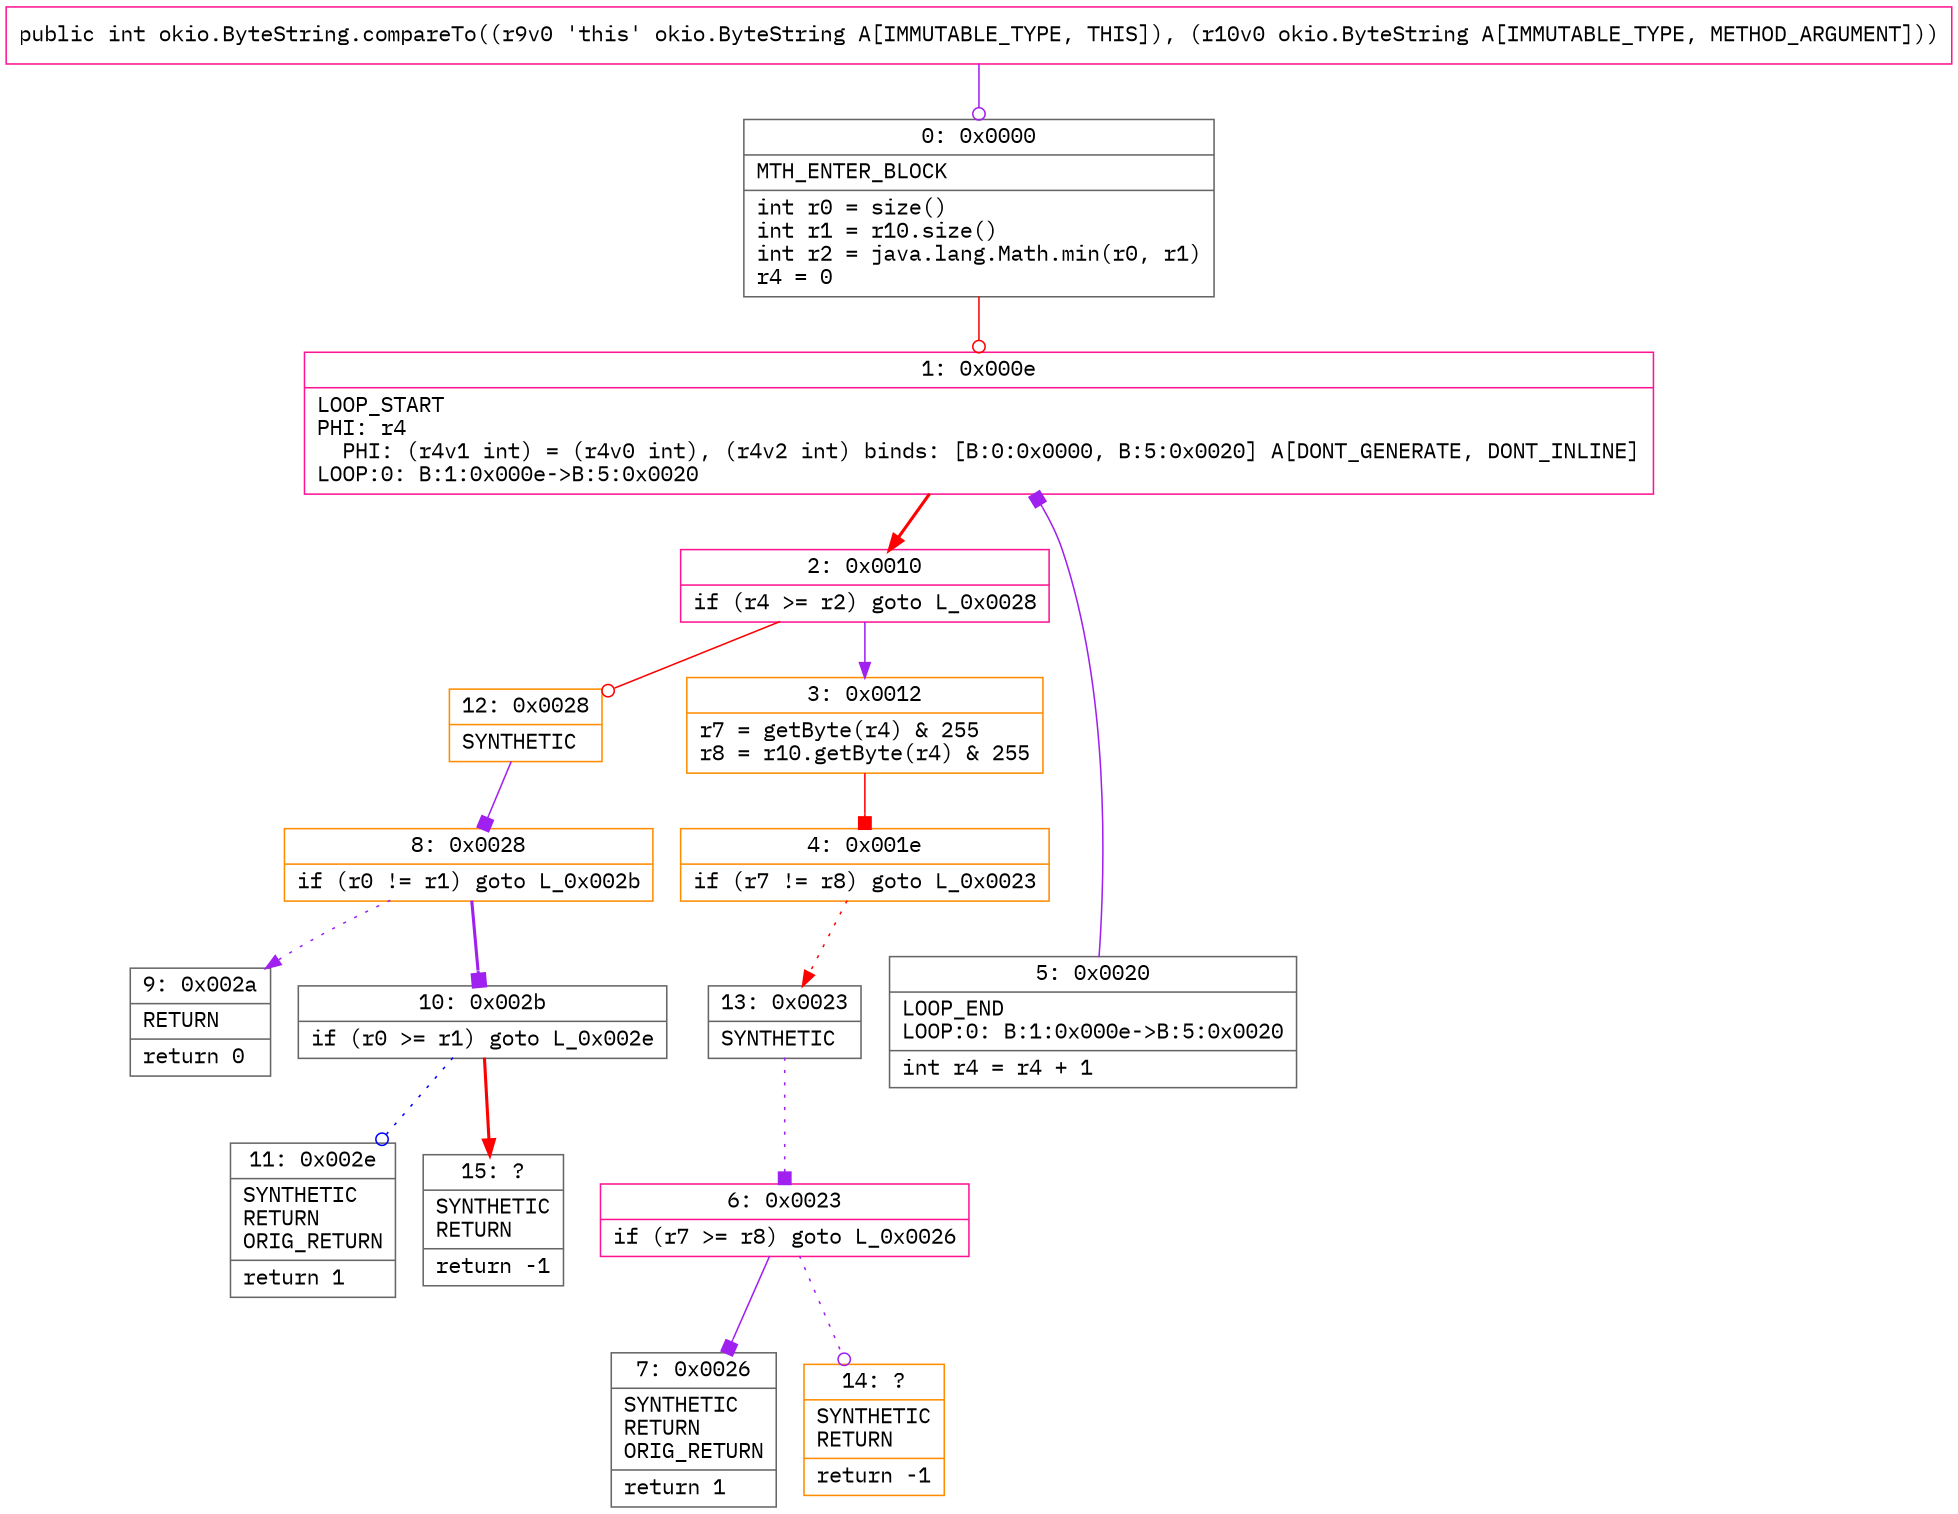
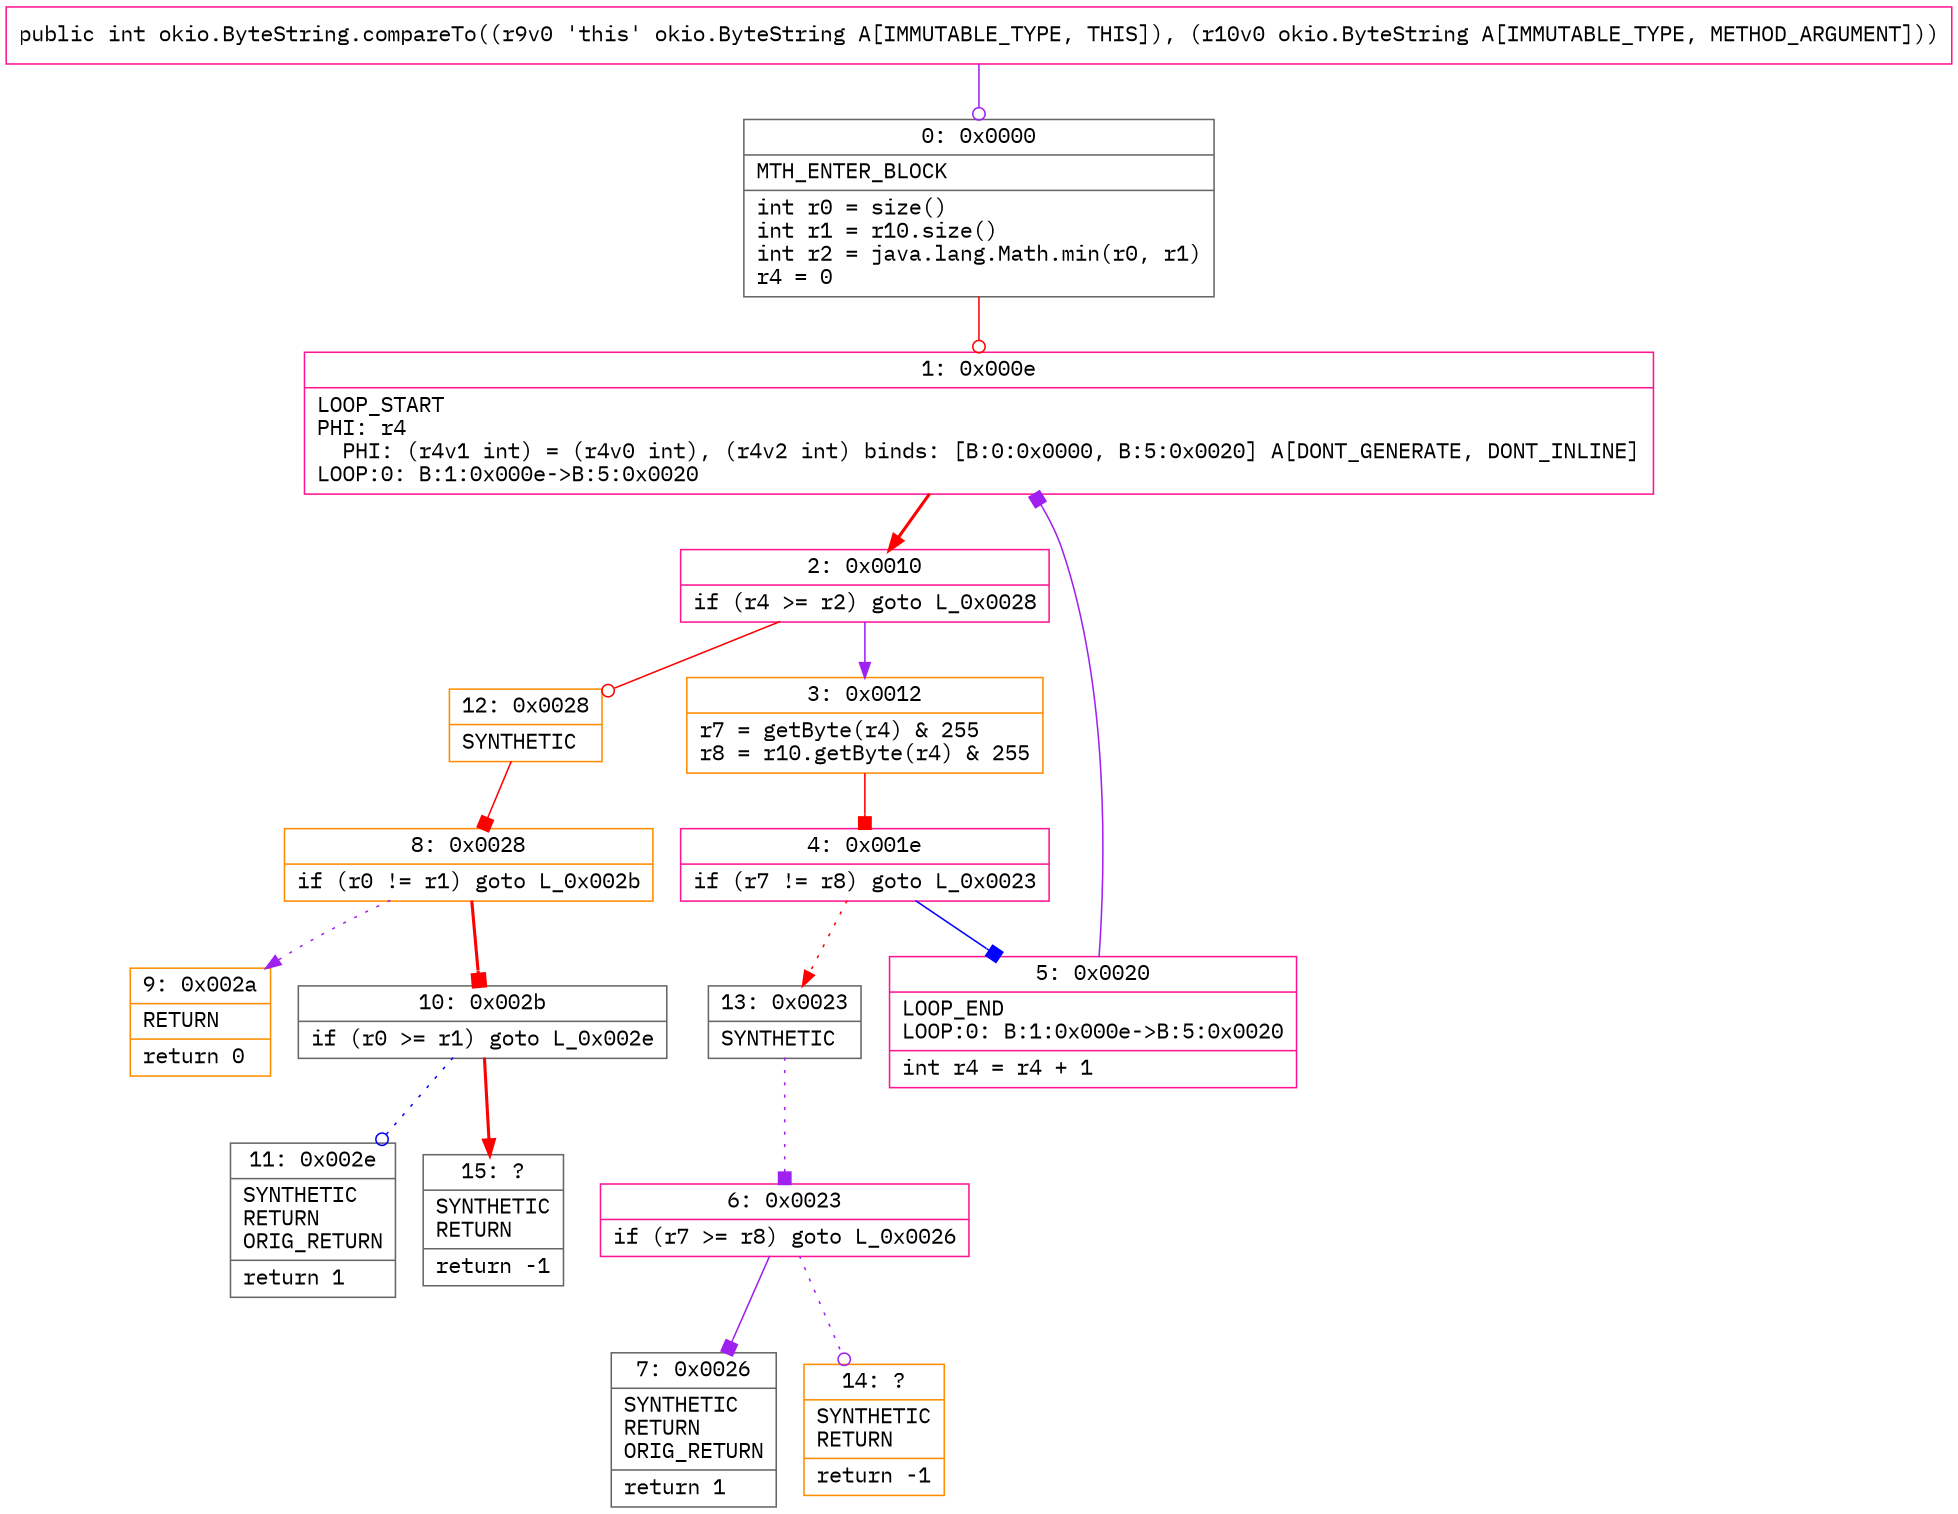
edge "12: 0x0028" -> "8: 0x0028": color purple -> red
node "4: 0x001e": color darkorange -> deeppink
edge "4: 0x001e" -> "5: 0x0020": added
edge "8: 0x0028" -> "10: 0x002b": color purple -> red
node "9: 0x002a": color gray40 -> darkorange
node "5: 0x0020": color gray40 -> deeppink
